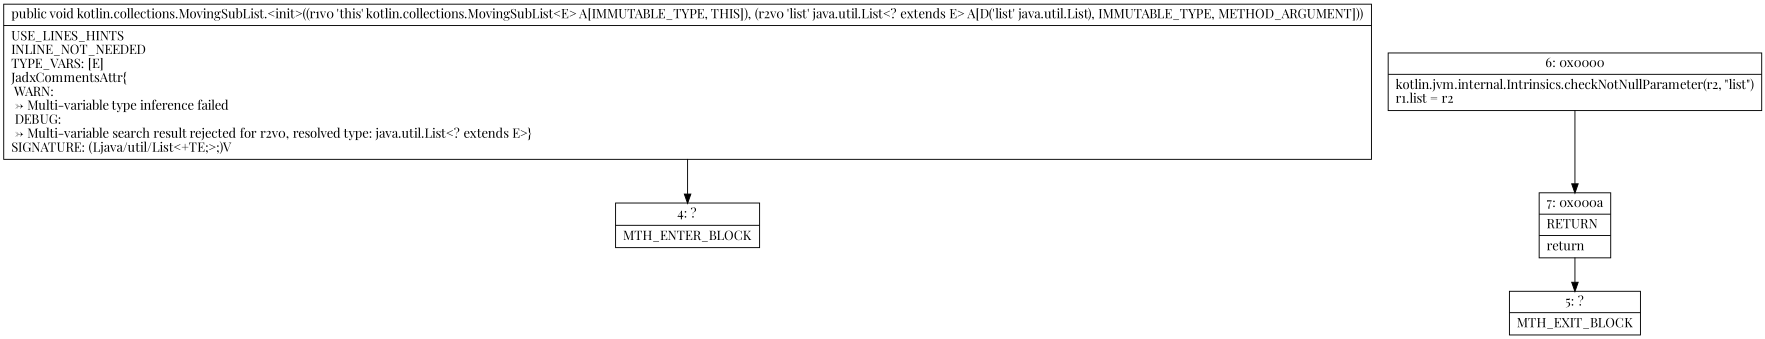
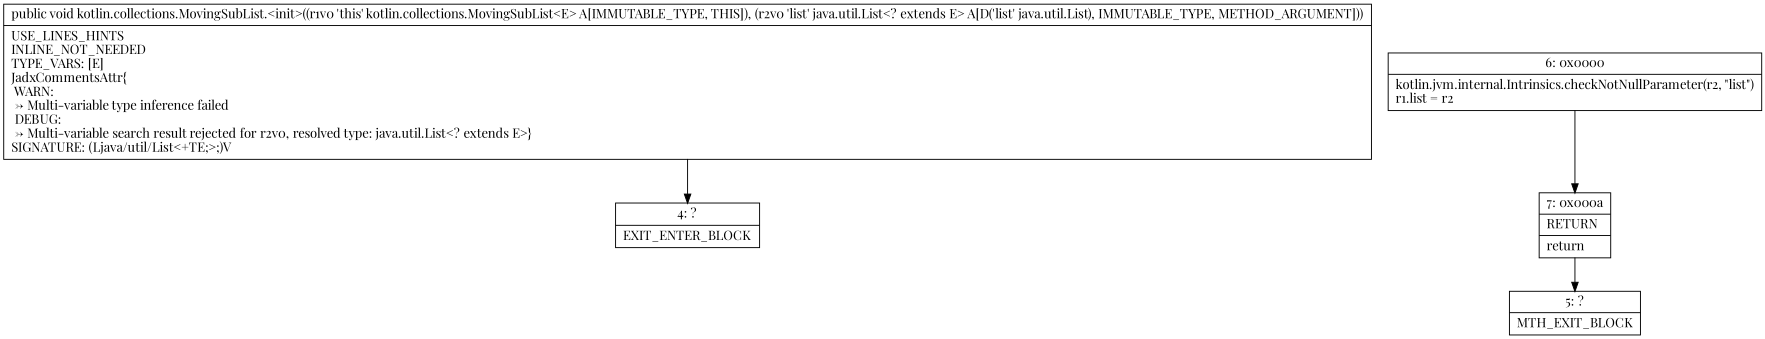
node "4: ?": text "MTH_ENTER_BLOCK" -> "EXIT_ENTER_BLOCK"
